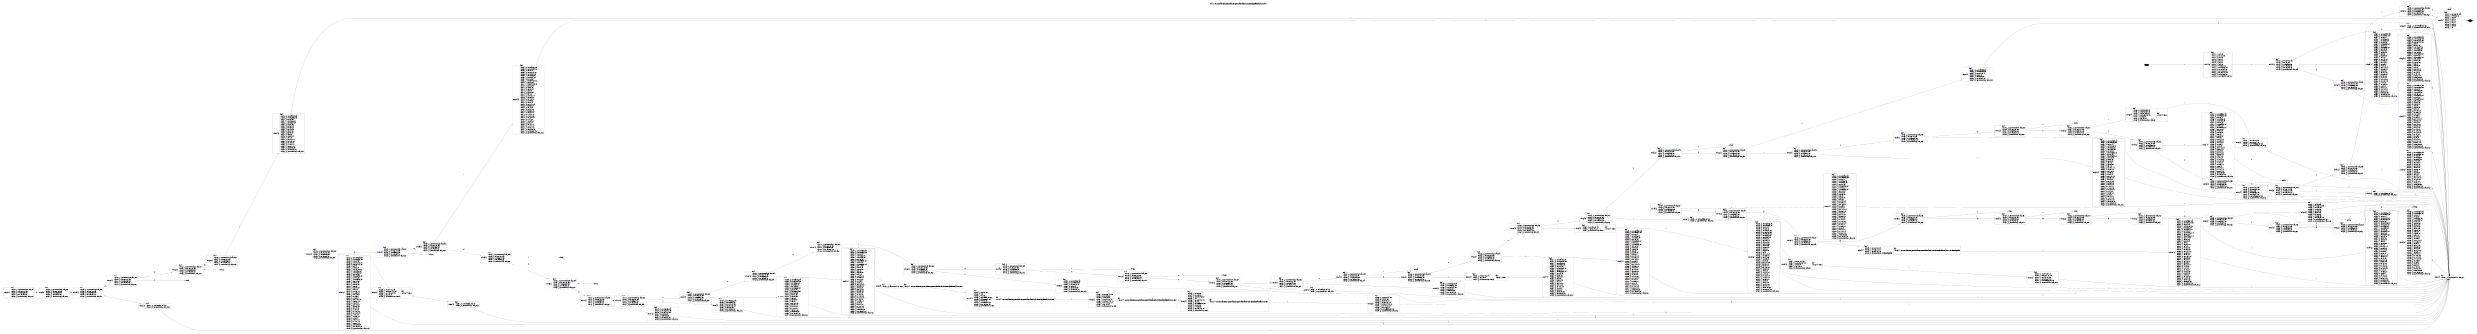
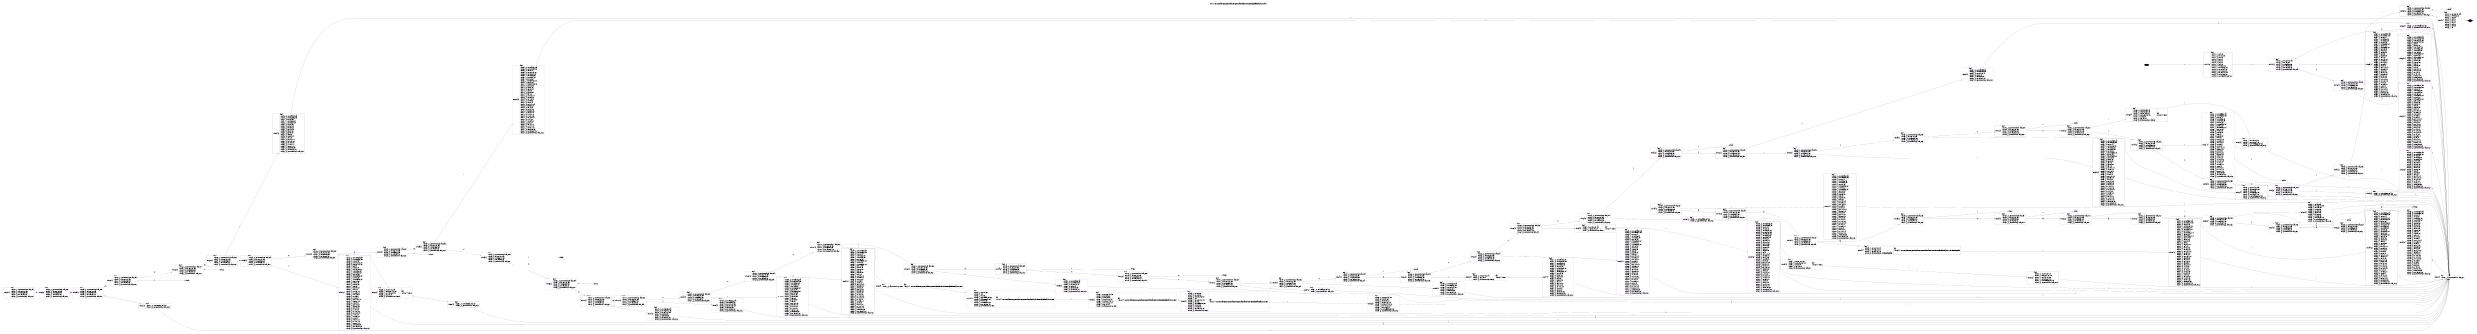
node "0x40165a [28]": added
